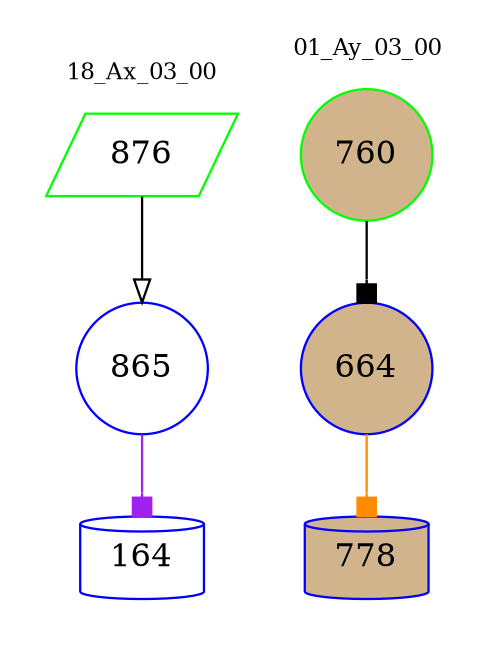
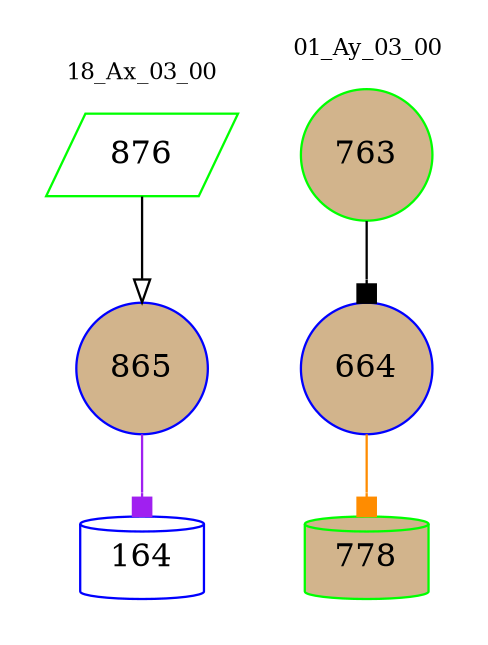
node "760": label "760" -> "763"
node "865": fillcolor white -> tan
node "778": color blue -> green
